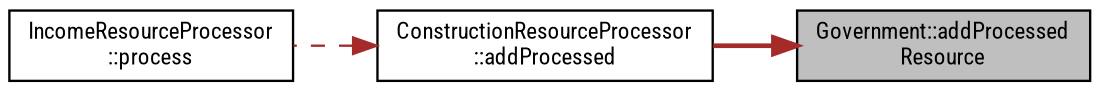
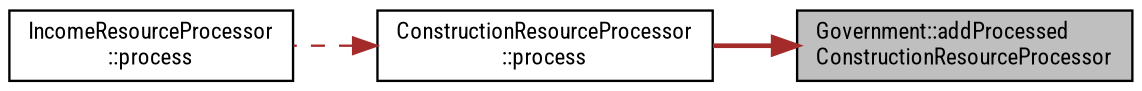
node "ConstructionResourceProcessor ::addProcessed": label "ConstructionResourceProcessor ::addProcessed" -> "ConstructionResourceProcessor ::process"
node "Government::addProcessed Resource": label "Government::addProcessed Resource" -> "Government::addProcessed ConstructionResourceProcessor"
